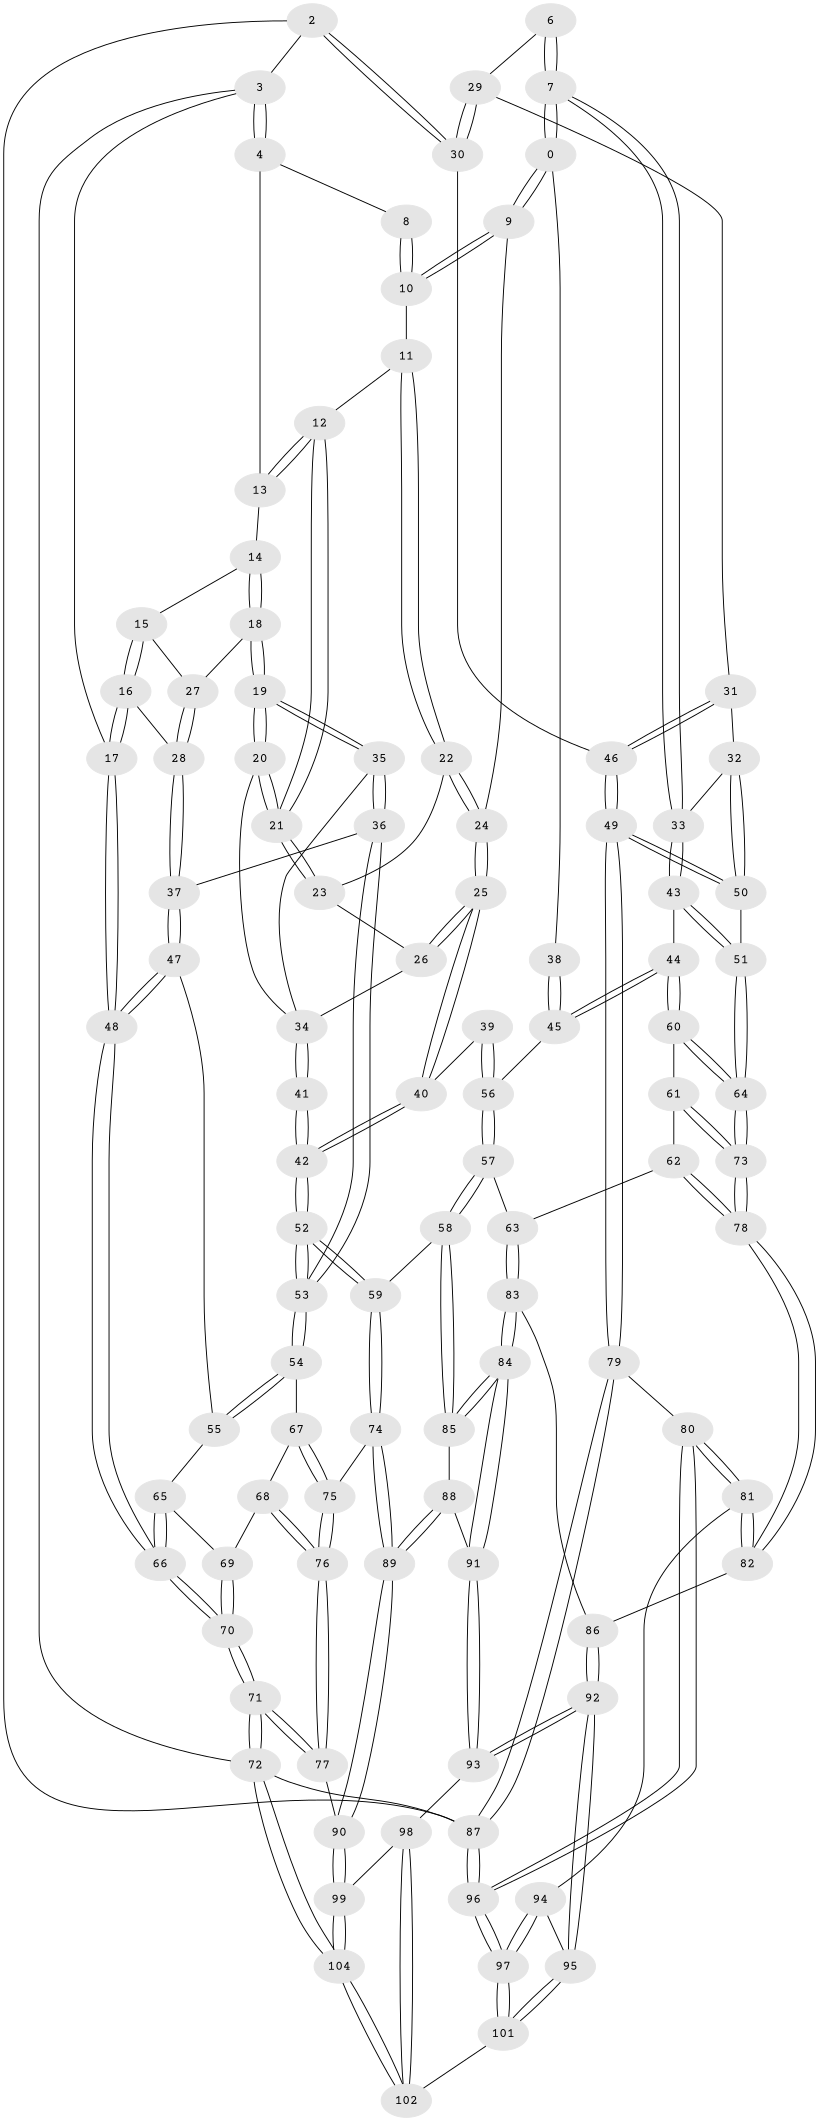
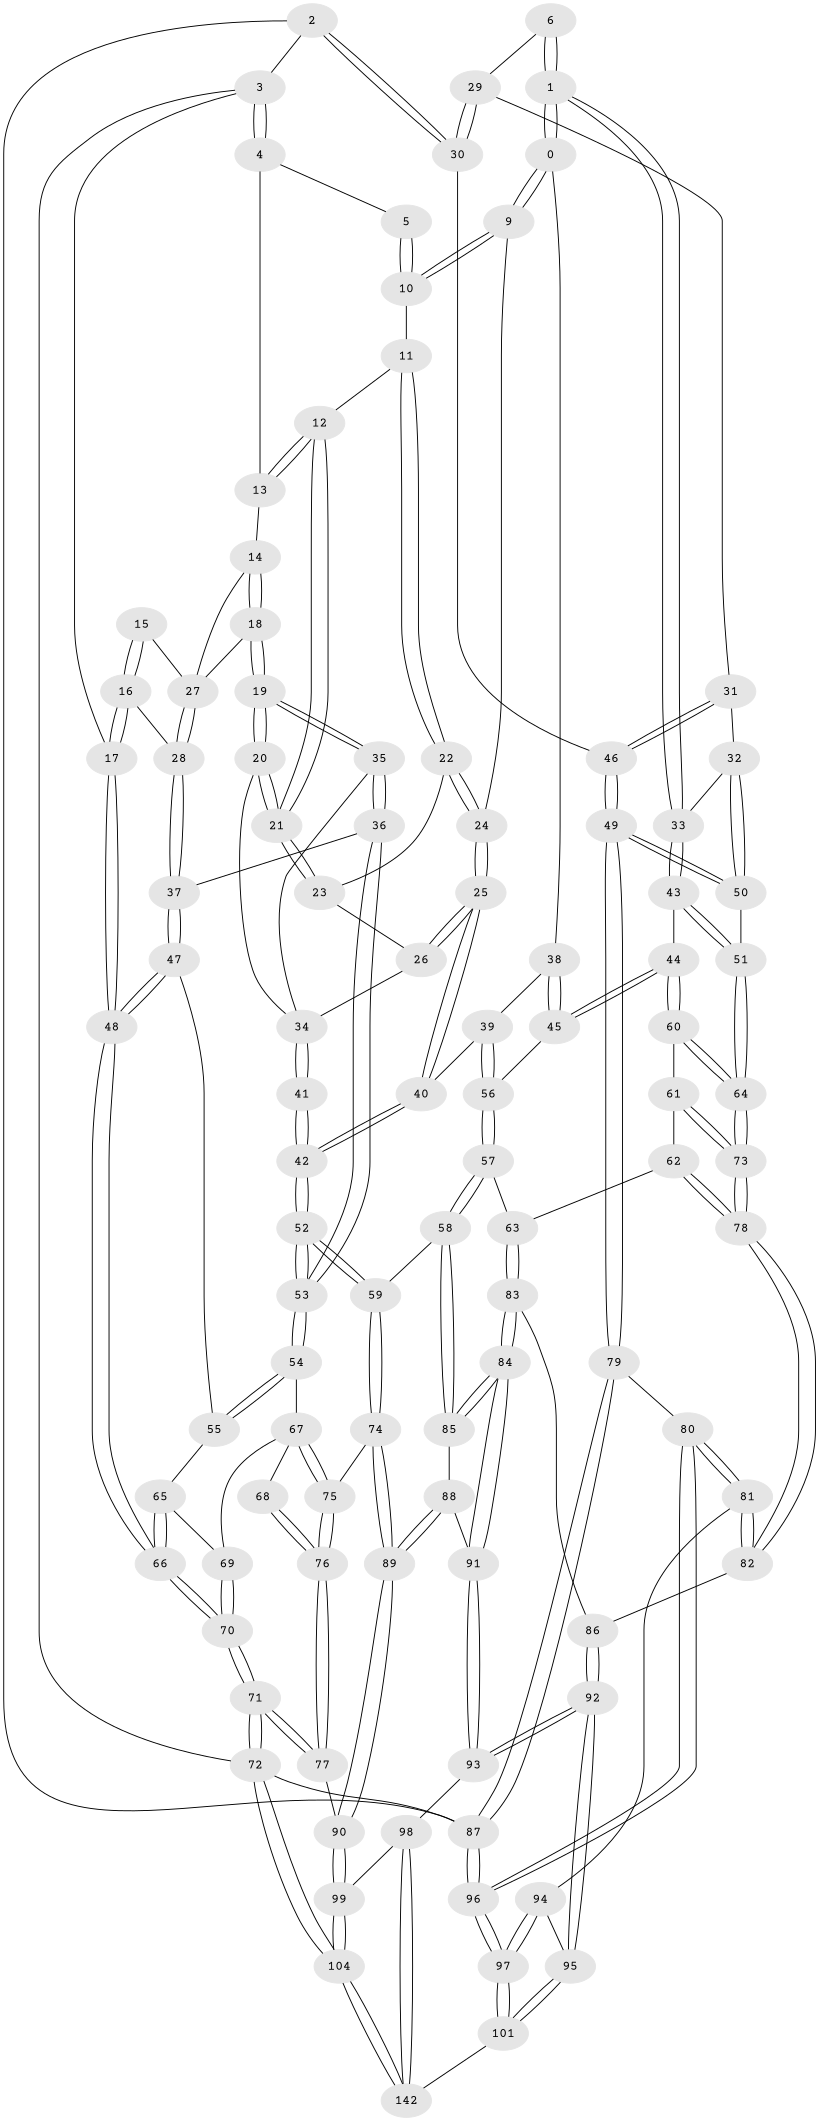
node "7": label "7" -> "1"
node "8": label "8" -> "5"
edge "14" -- "15": now "14" -- "27"
edge "38" -- "39": added
edge "68" -- "69": now "67" -- "69"
node "102": label "102" -> "142"
